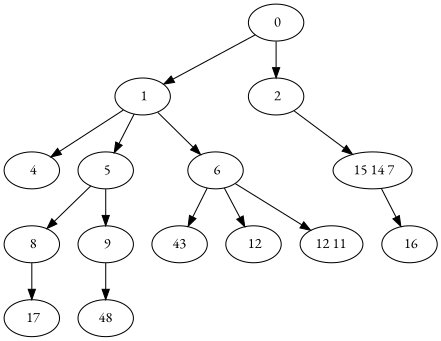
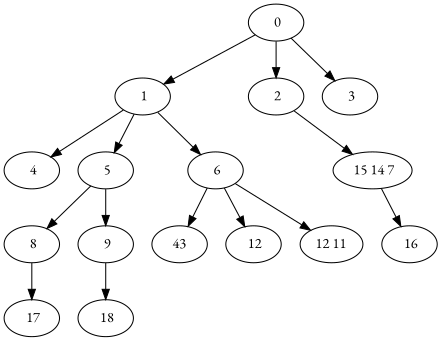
node "3": added
node "48": label "48" -> "18"
